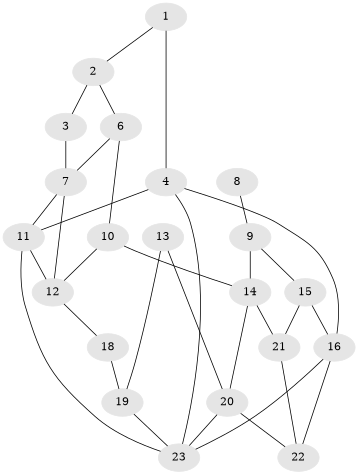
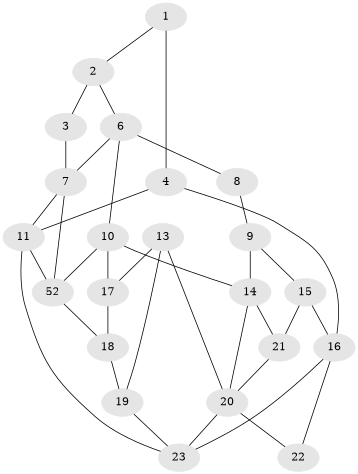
edge "6" -- "8": added
node "12": label "12" -> "52"
node "17": added
edge "4" -- "23": removed
edge "21" -- "22": now "21" -- "20"
